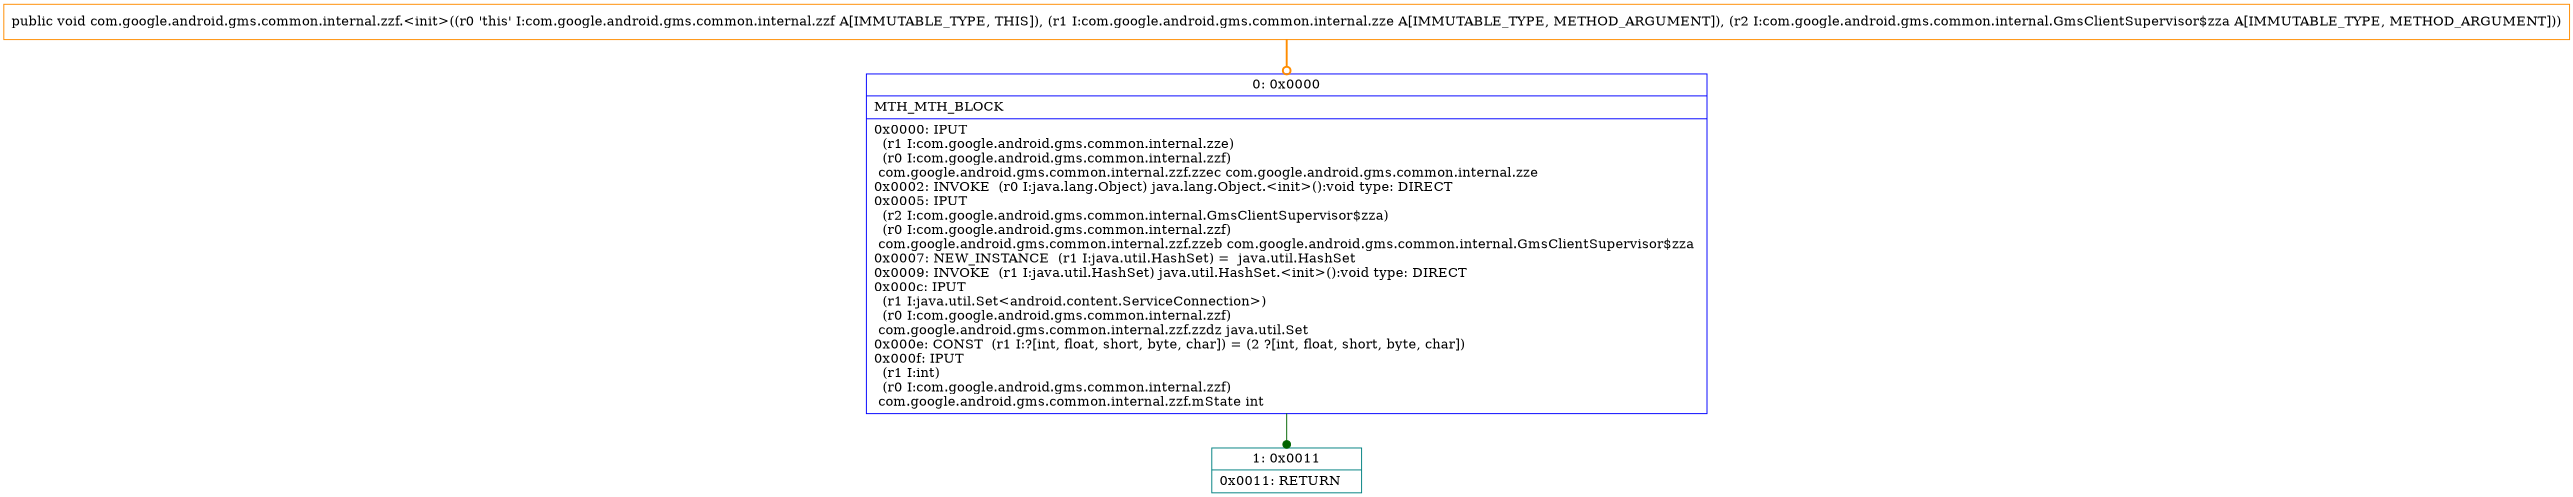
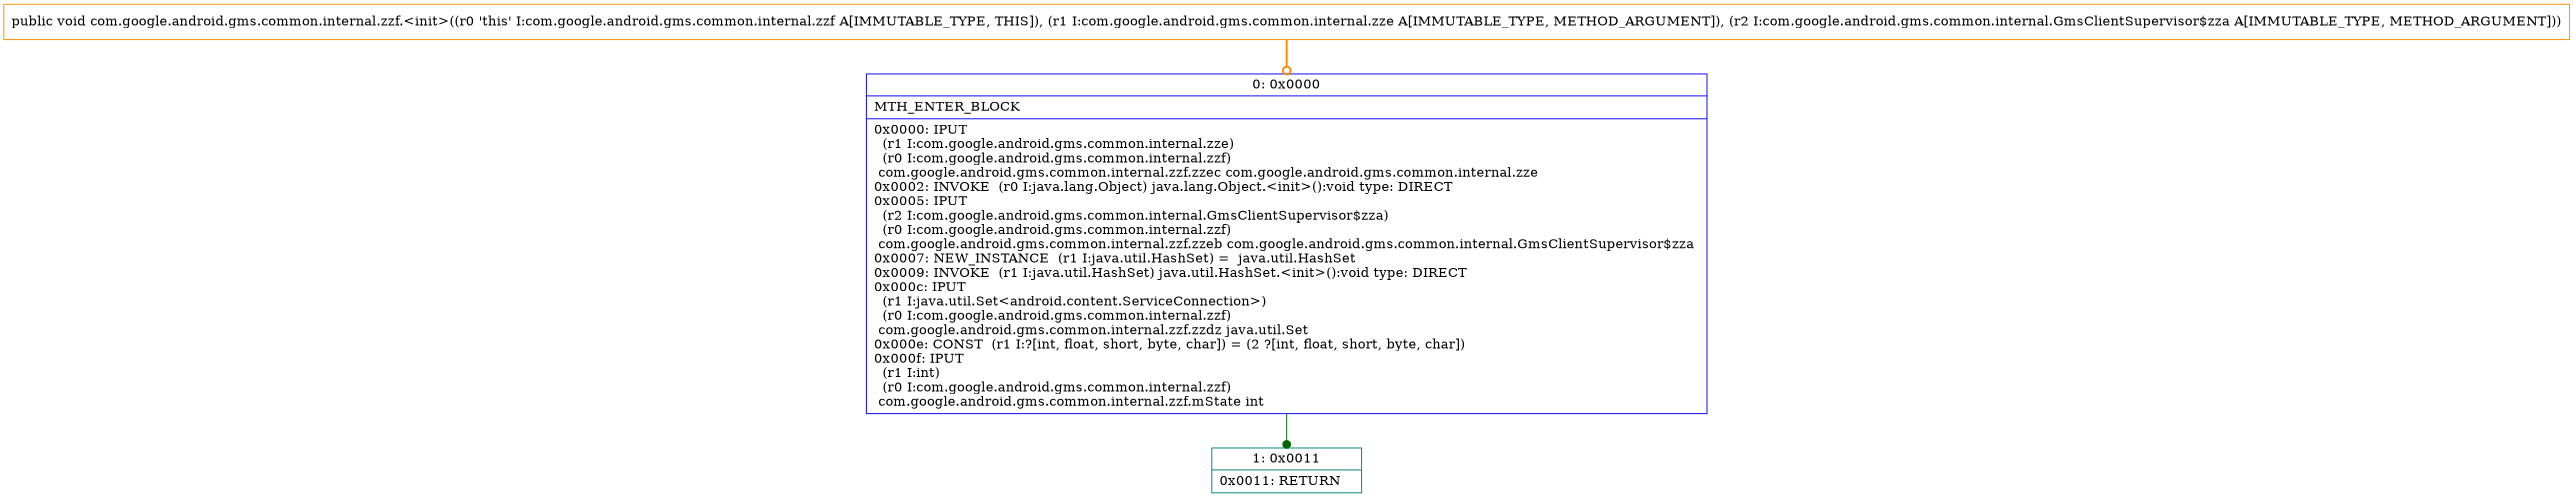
node "0: 0x0000": text "MTH_MTH_BLOCK" -> "MTH_ENTER_BLOCK"
